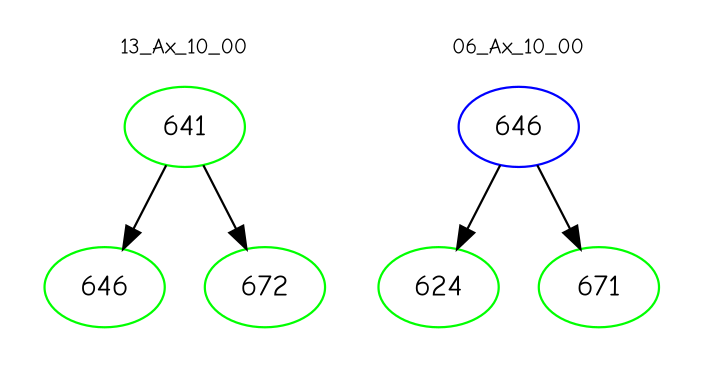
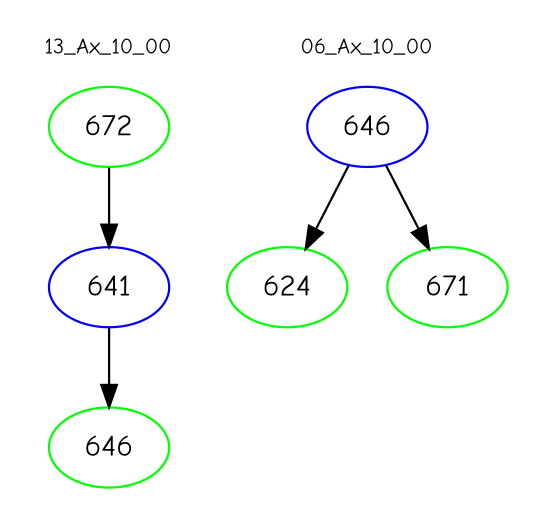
node "641": color green -> blue
edge "641" -> "672": reversed
